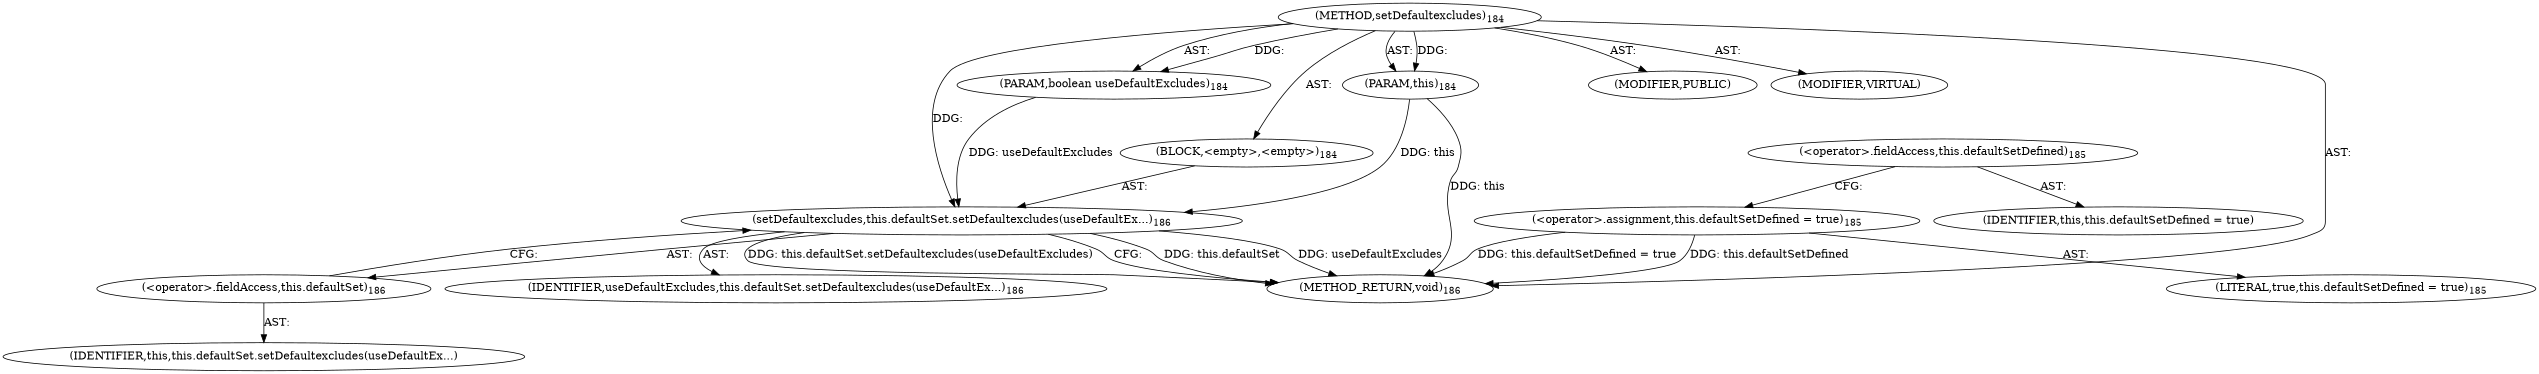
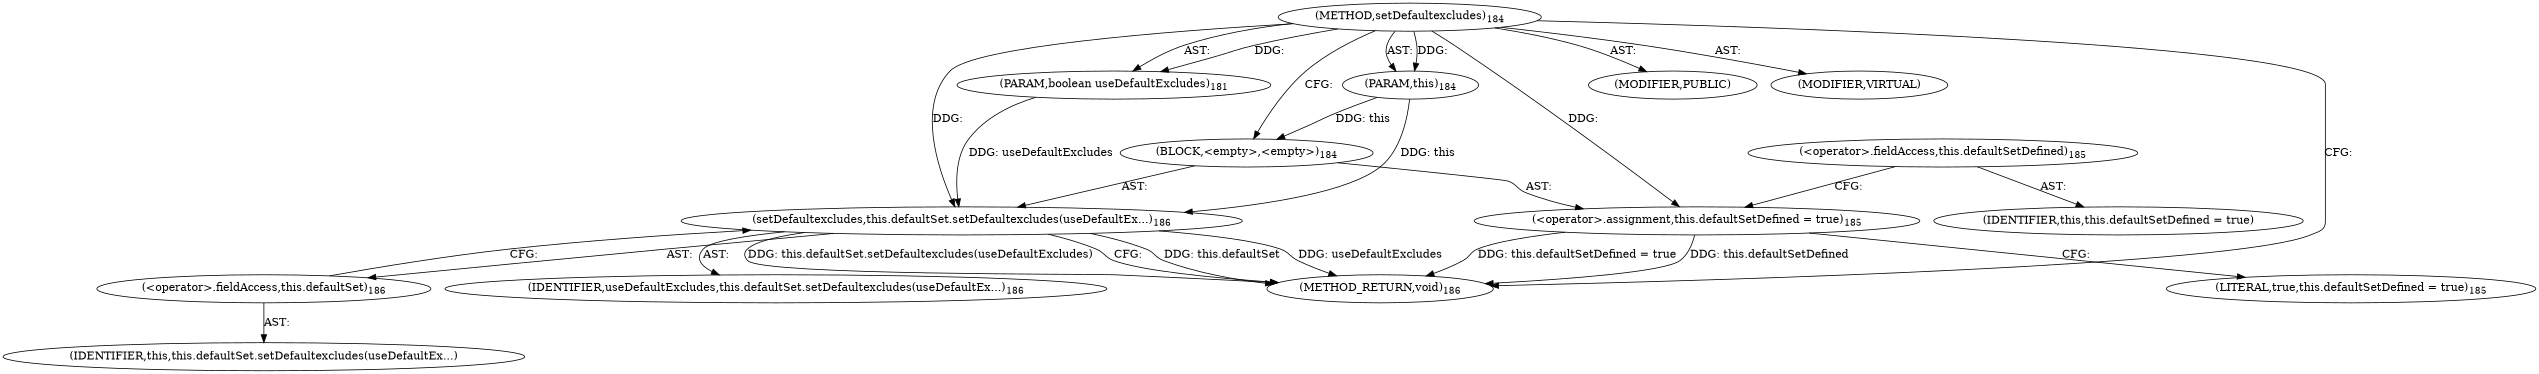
node "(PARAM,boolean useDefaultExcludes)": text "184" -> "181"
edge "(METHOD,setDefaultexcludes)" -> "(BLOCK,<empty>,<empty>)": label "AST: " -> "CFG: "
edge "(METHOD,setDefaultexcludes)" -> "(<operator>.assignment,this.defaultSetDefined = true)": added, label "DDG:"
edge "(METHOD,setDefaultexcludes)" -> "(METHOD_RETURN,void)": label "AST: " -> "CFG: "
edge "(BLOCK,<empty>,<empty>)" -> "(<operator>.assignment,this.defaultSetDefined = true)": added, label "AST:"
edge "(PARAM,this)" -> "(METHOD_RETURN,void)": now "(PARAM,this)" -> "(BLOCK,<empty>,<empty>)"
edge "(<operator>.assignment,this.defaultSetDefined = true)" -> "(LITERAL,true,this.defaultSetDefined = true)": label "AST: " -> "CFG: "
